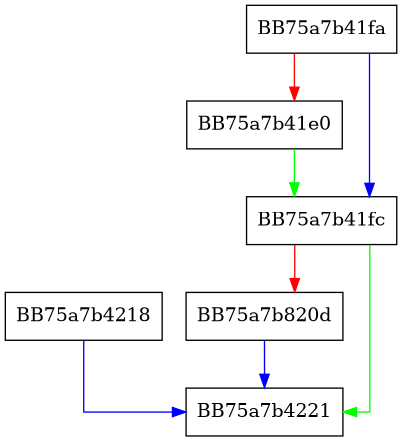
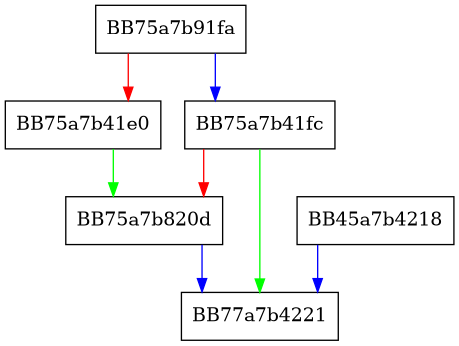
node "BB75a7b41fa": label "BB75a7b41fa" -> "BB75a7b91fa"
edge "BB75a7b41e0" -> "BB75a7b41fc": now "BB75a7b41e0" -> "BB75a7b820d"
node "BB75a7b4218": label "BB75a7b4218" -> "BB45a7b4218"
node "BB75a7b4221": label "BB75a7b4221" -> "BB77a7b4221"
